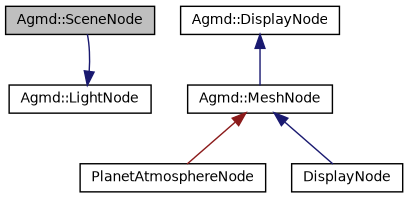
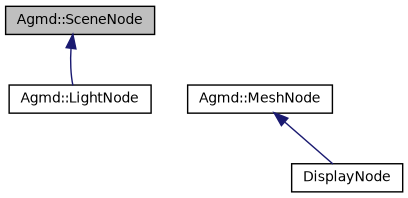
node "Agmd::DisplayNode": removed
edge "Agmd::SceneNode" -> "Agmd::LightNode": reversed
node "PlanetAtmosphereNode": removed
